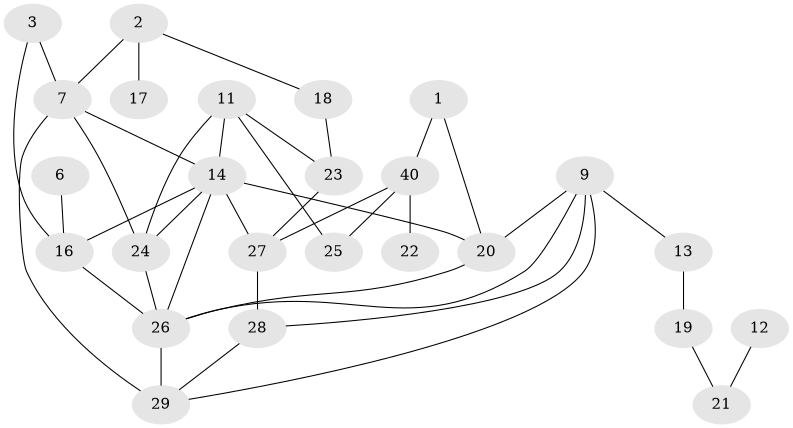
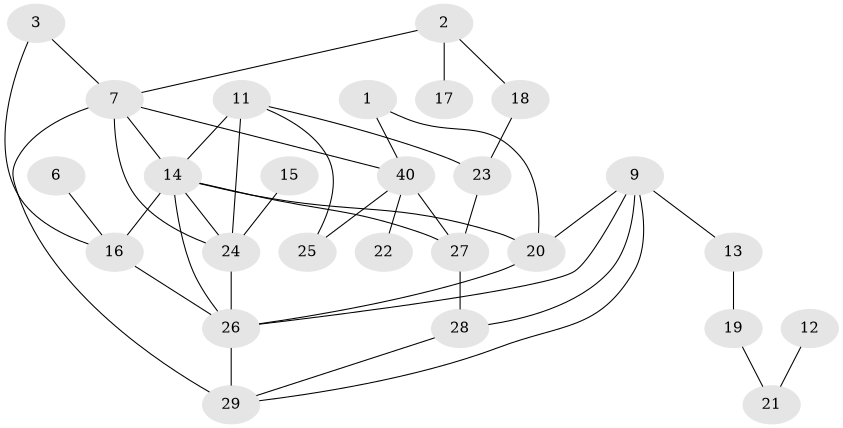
edge "7" -- "40": added
node "15": added
